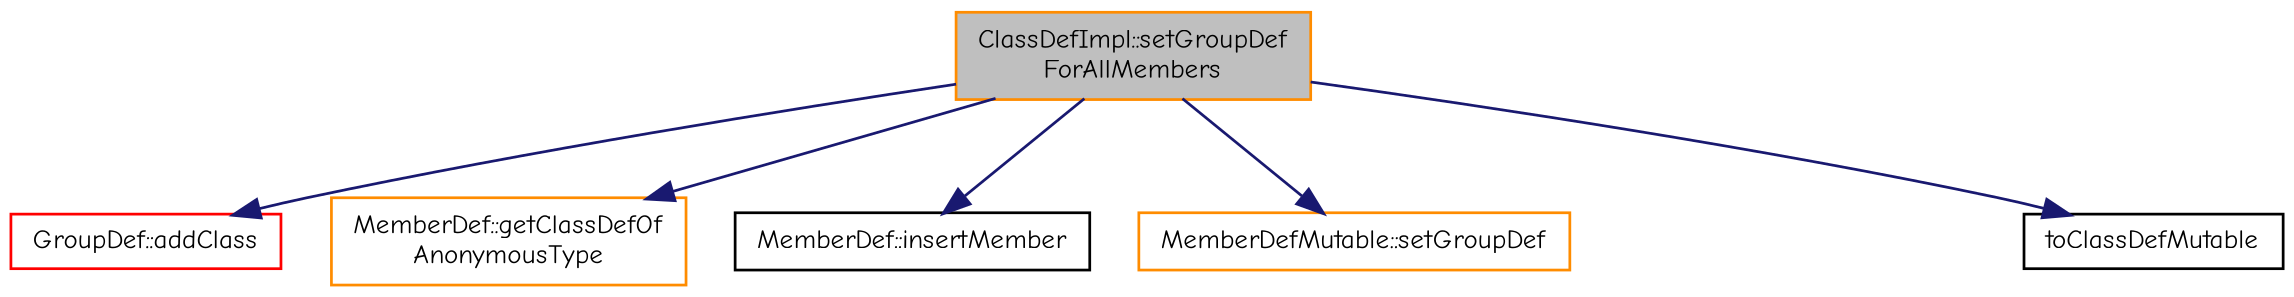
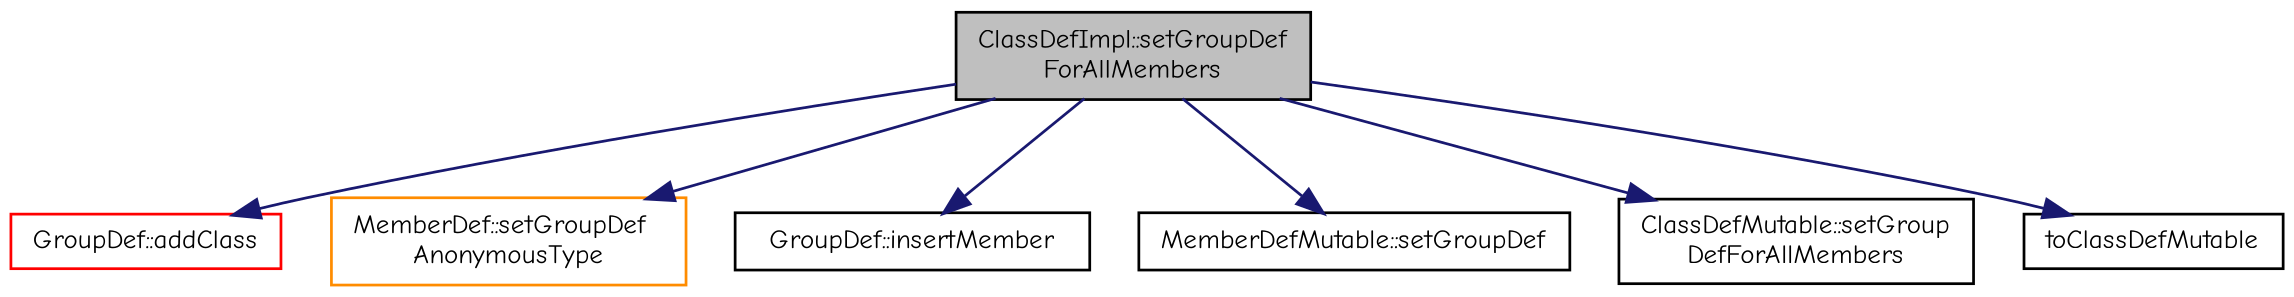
node "ClassDefImpl::setGroupDef ForAllMembers": color darkorange -> black
node "MemberDef::getClassDefOf AnonymousType": label "MemberDef::getClassDefOf AnonymousType" -> "MemberDef::setGroupDef AnonymousType"
node "MemberDef::insertMember": label "MemberDef::insertMember" -> "GroupDef::insertMember"
node "MemberDefMutable::setGroupDef": color darkorange -> black
node "ClassDefMutable::setGroup DefForAllMembers": added
